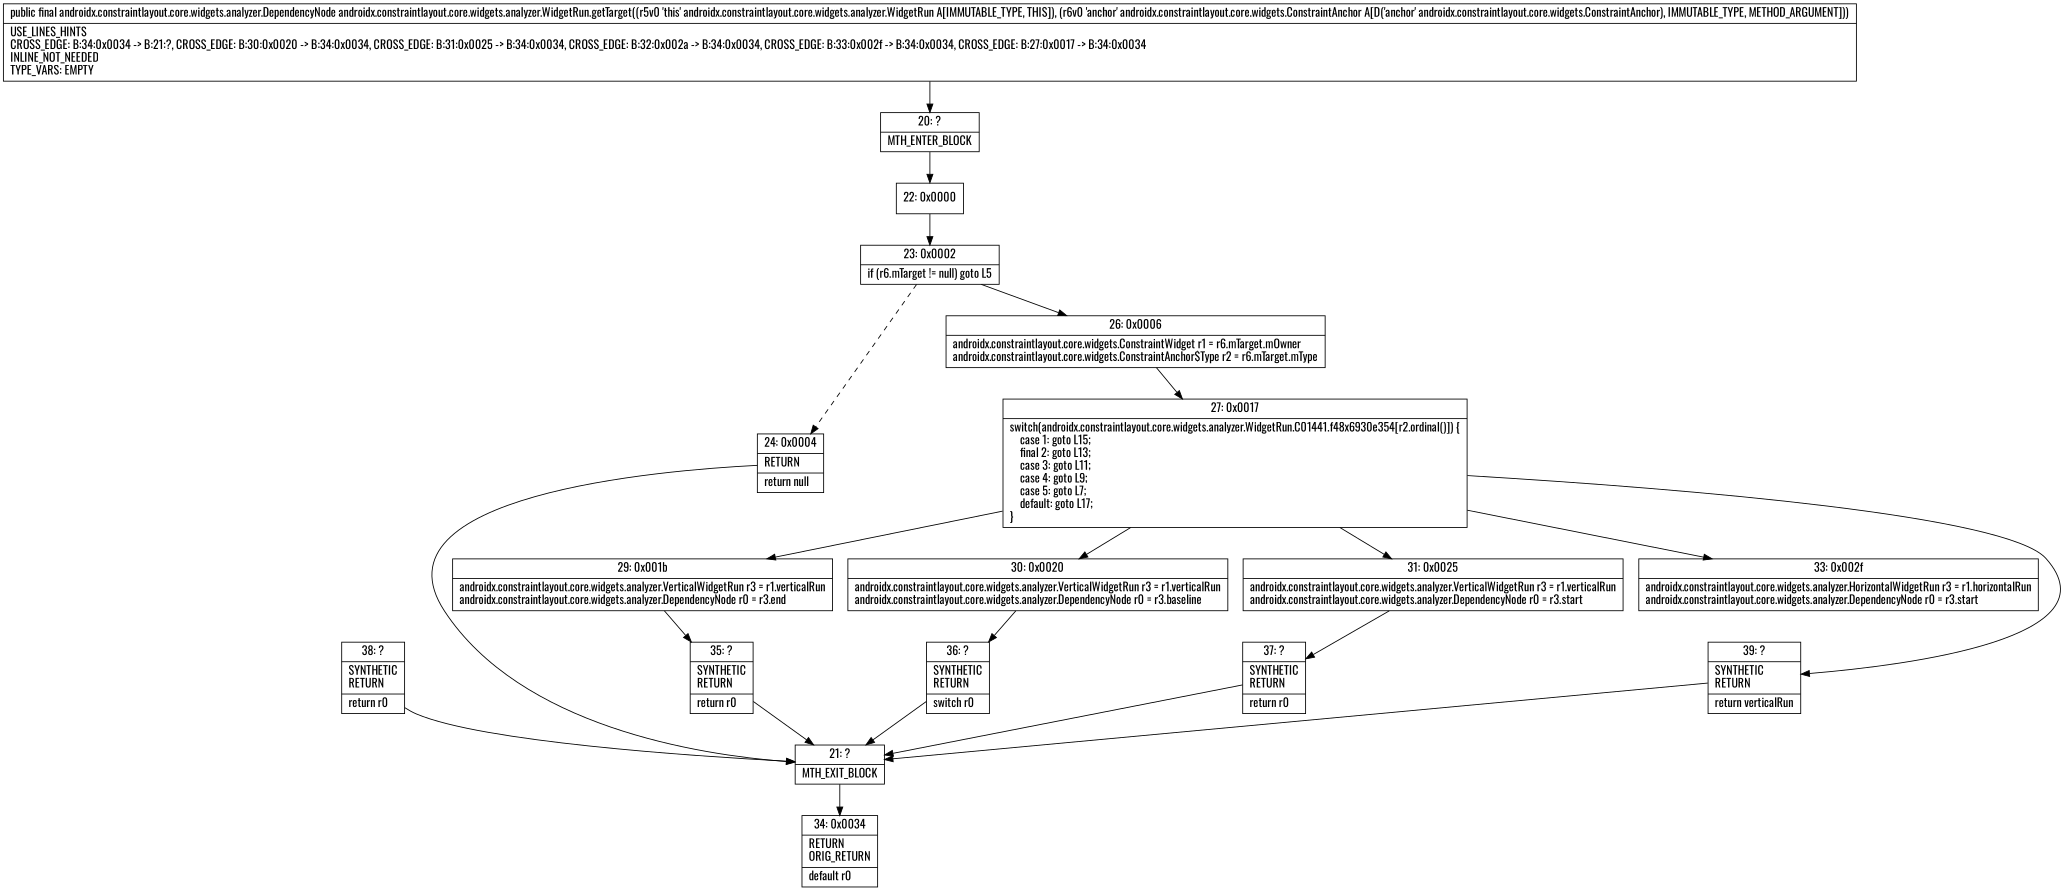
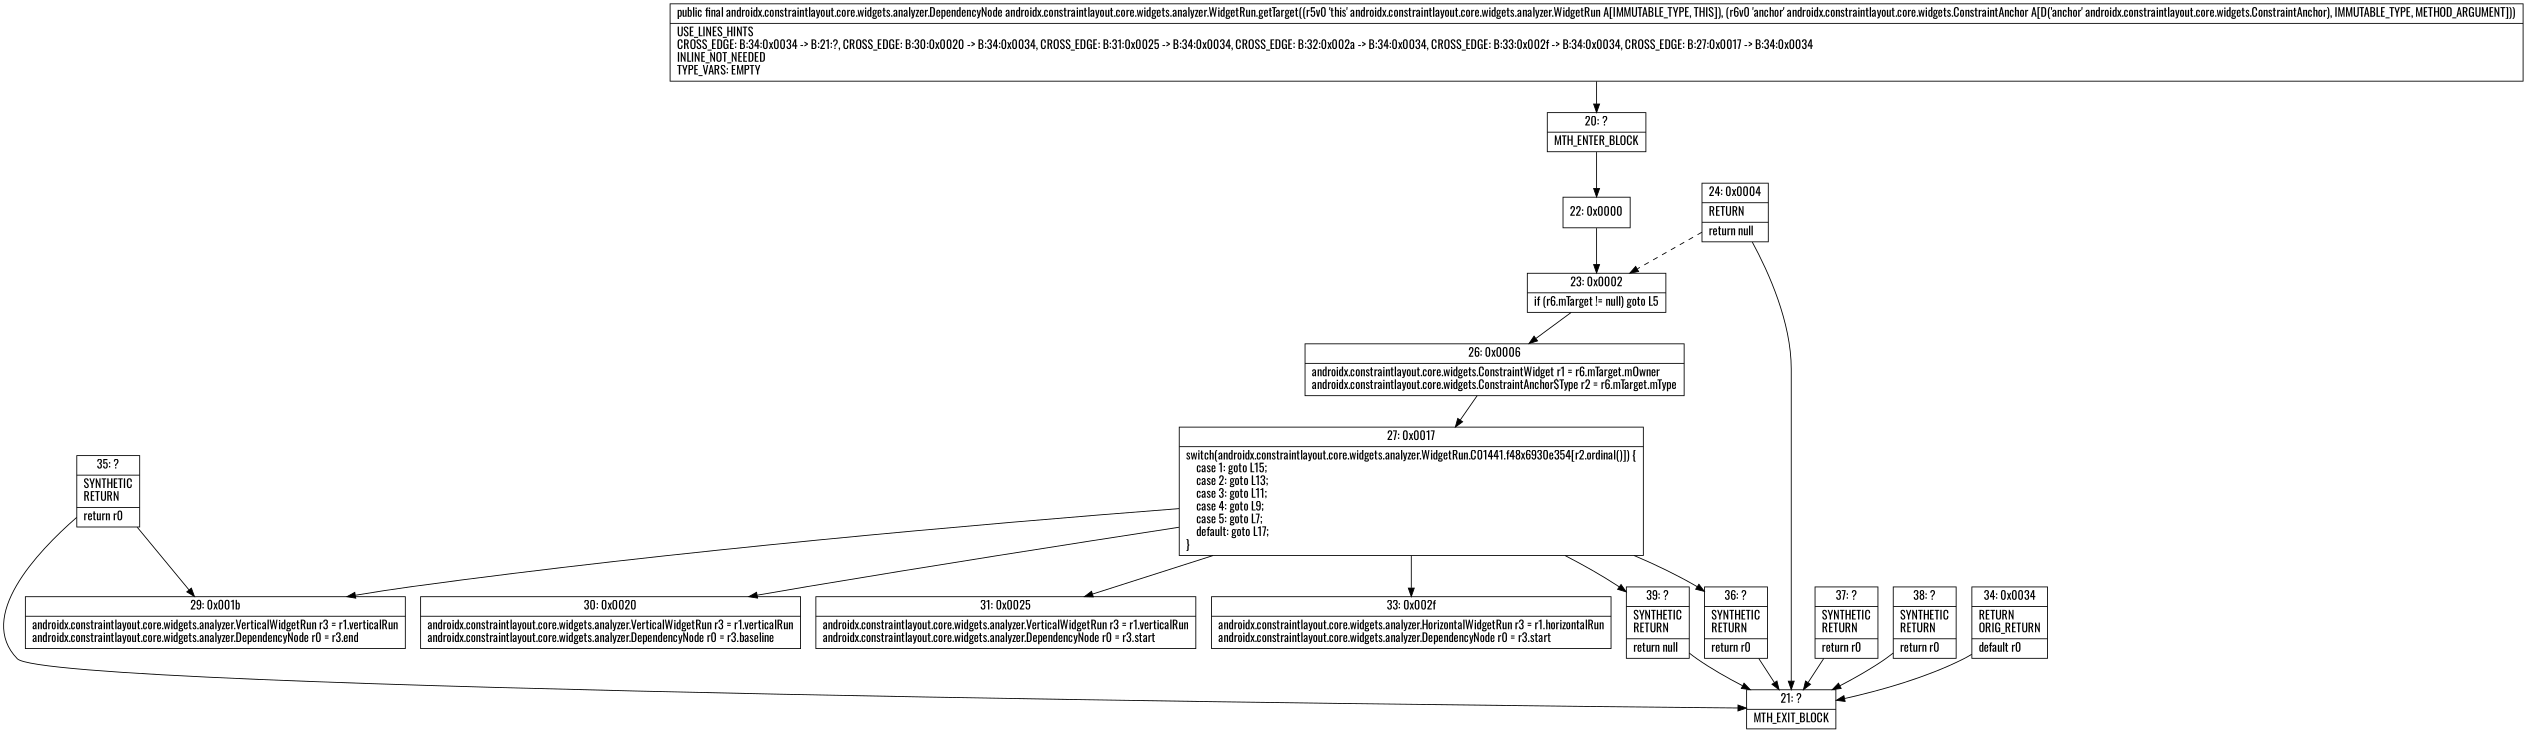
edge "23: 0x0002" -> "24: 0x0004": reversed
node "27: 0x0017": text "final 2: goto L13;" -> "case 2: goto L13;"
edge "29: 0x001b" -> "35: ?": reversed
edge "30: 0x0020" -> "36: ?": now "27: 0x0017" -> "36: ?"
edge "31: 0x0025" -> "37: ?": removed
node "36: ?": text "switch r0" -> "return r0"
node "39: ?": text "return verticalRun" -> "return null"
edge "21: ?" -> "34: 0x0034": reversed
